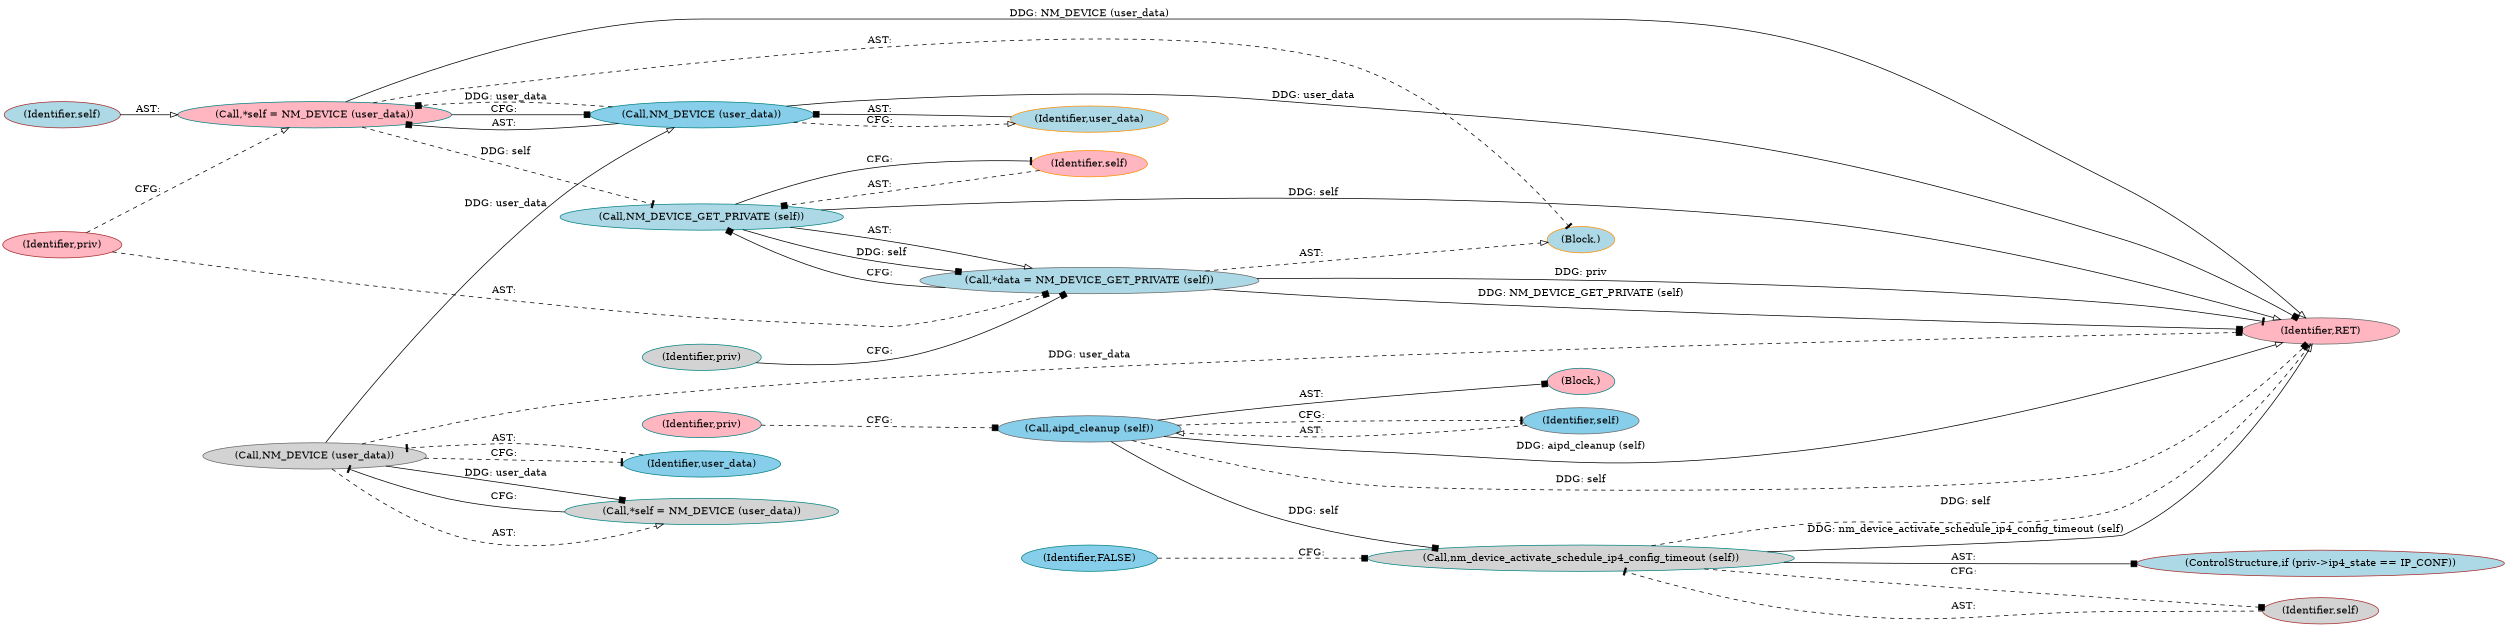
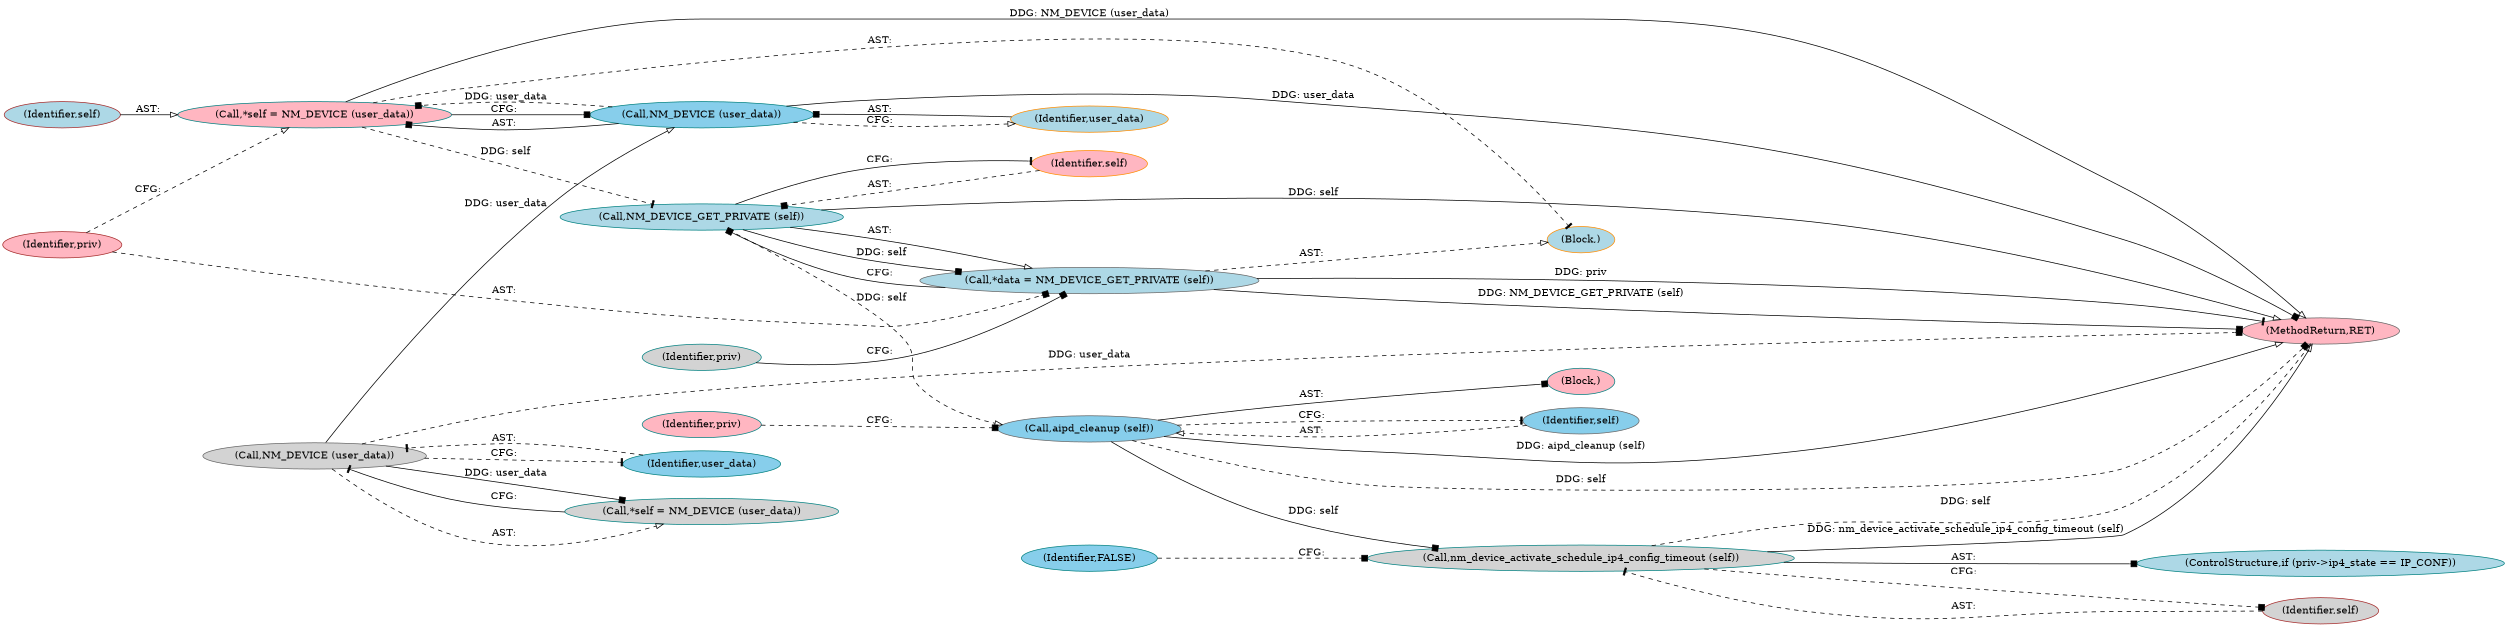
edge "(Call,NM_DEVICE_GET_PRIVATE (self))" -> "(Call,aipd_cleanup (self))": added, label "DDG: self"
node "(Identifier,RET)": label "(Identifier,RET)" -> "(MethodReturn,RET)"
node "(ControlStructure,if (priv->ip4_state == IP_CONF))": color brown -> teal
